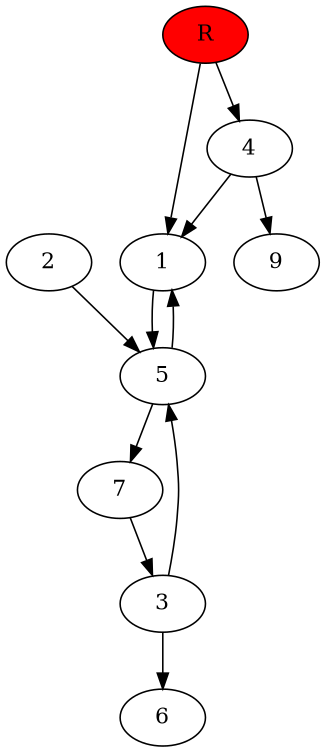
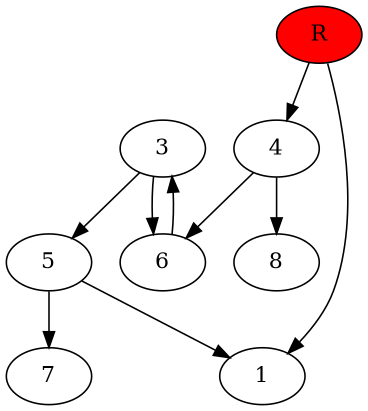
edge "4" -> "1": now "4" -> "6"
node "2": removed
node "9": label "9" -> "8"
edge "1" -> "5": removed
edge "7" -> "3": now "6" -> "3"
